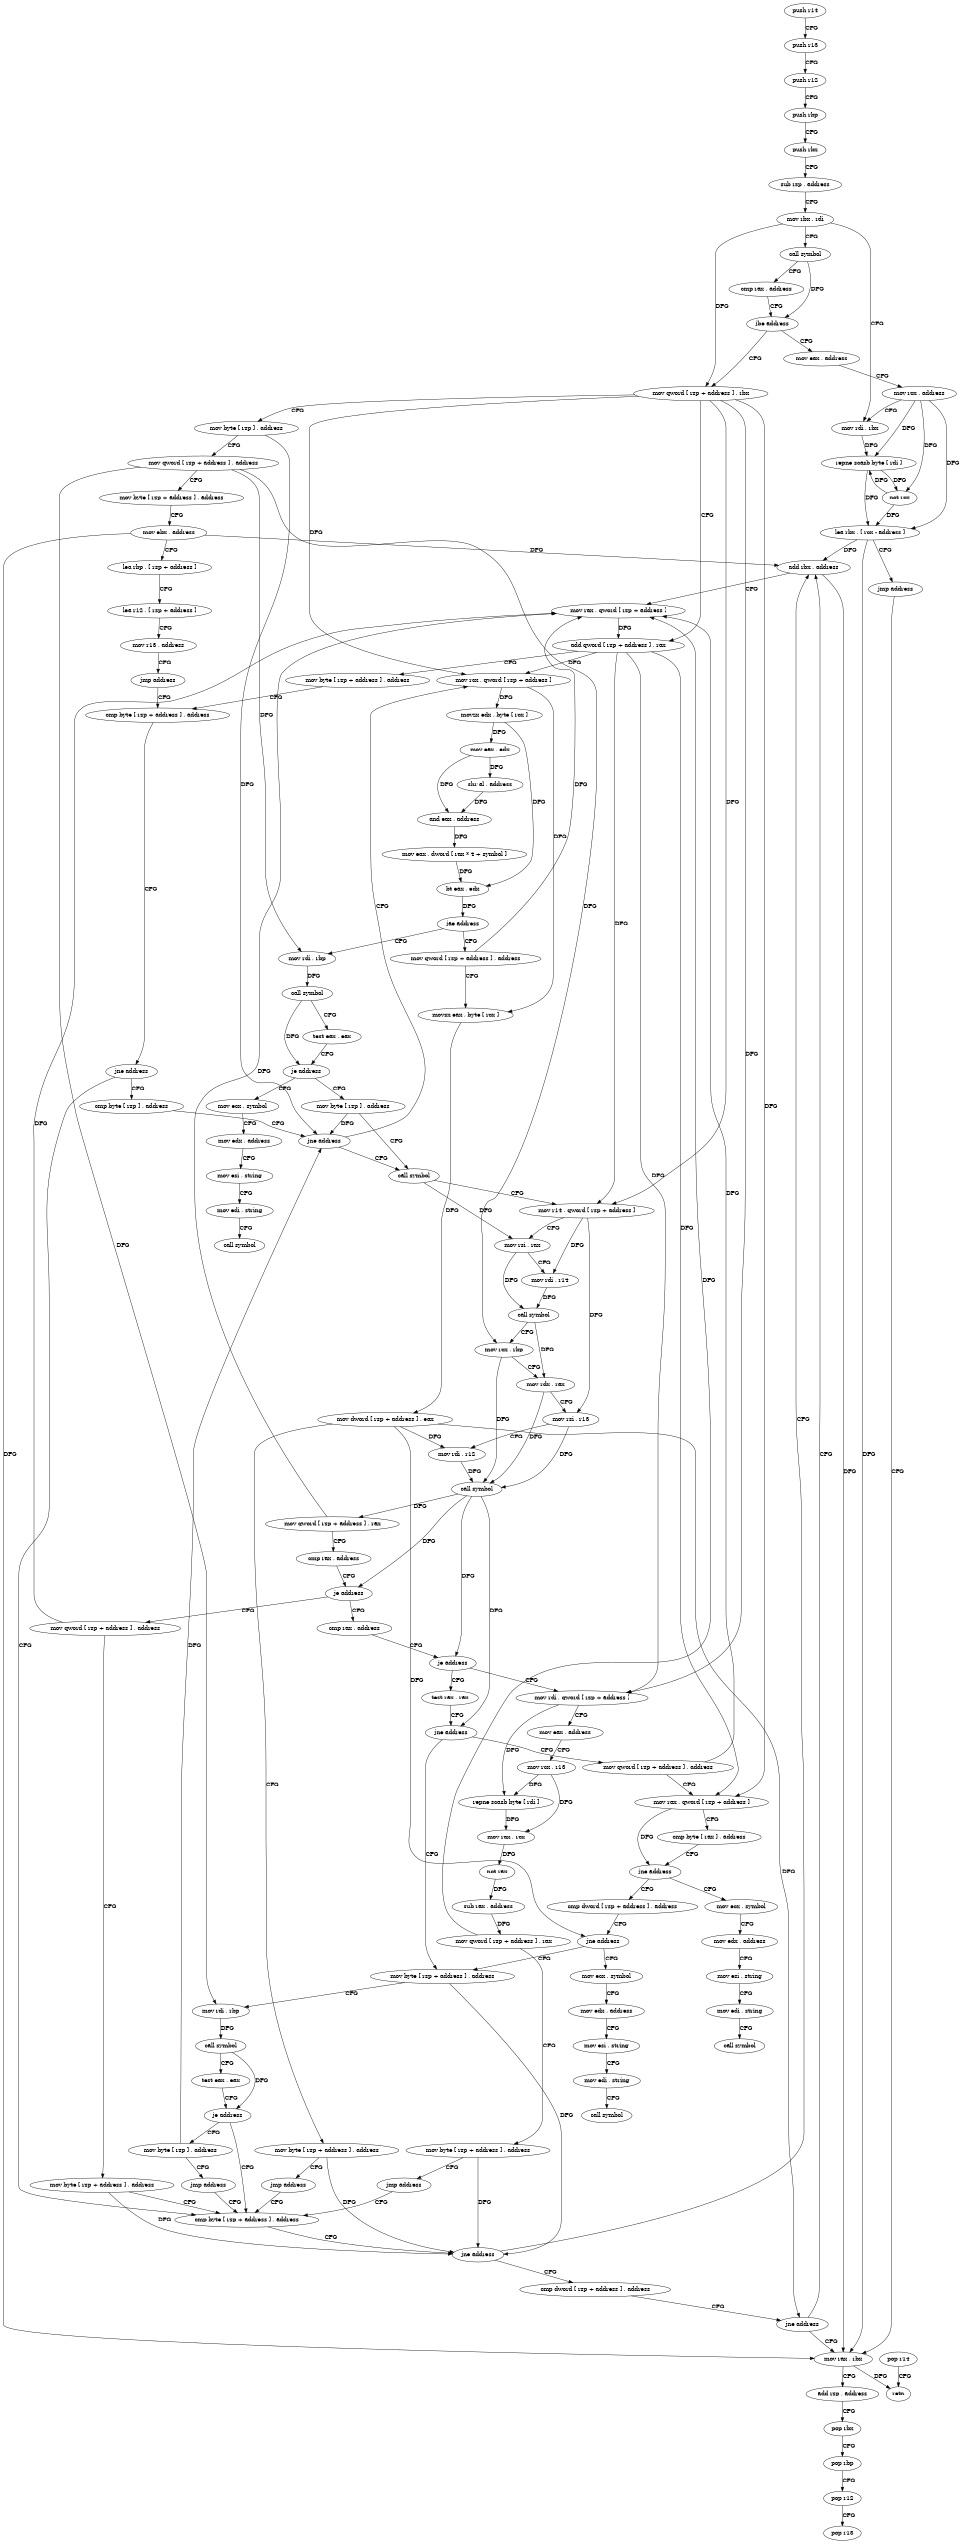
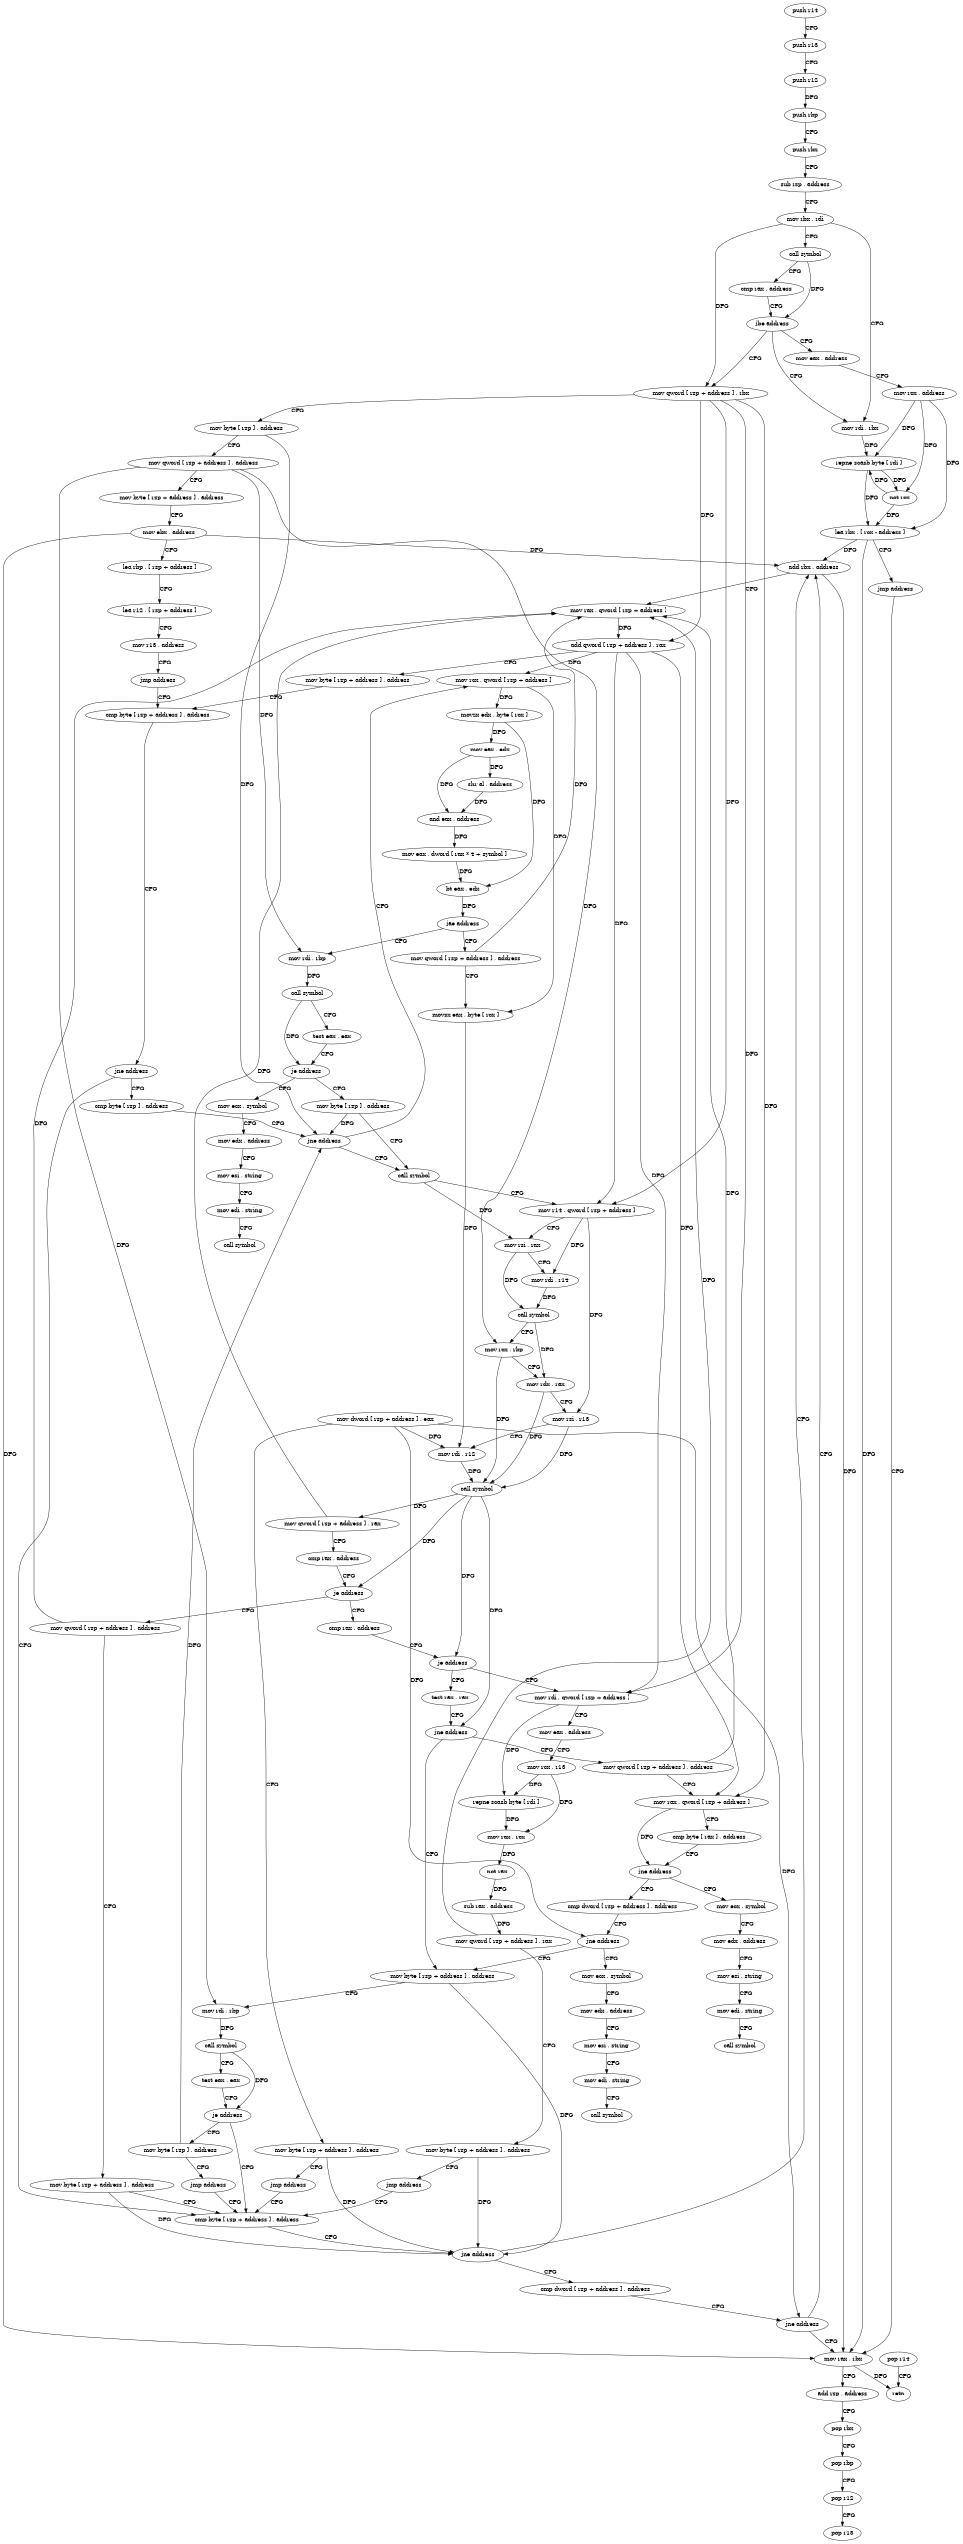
edge "push r12" -> "push rbp": label "CFG" -> "DFG"
edge "mov rcx , address" -> "mov rdi , rbx": now "jbe address" -> "mov rdi , rbx"
edge "mov qword [ rsp + address ] , rbx" -> "mov rcx , qword [ rsp + address ]": removed, label "DFG"
edge "mov qword [ rsp + address ] , rbx" -> "add qword [ rsp + address ] , rax": label "CFG" -> "DFG"
edge "movsx eax , byte [ rcx ]" -> "mov dword [ rsp + address ] , eax": now "movsx eax , byte [ rcx ]" -> "mov rdi , r12"
